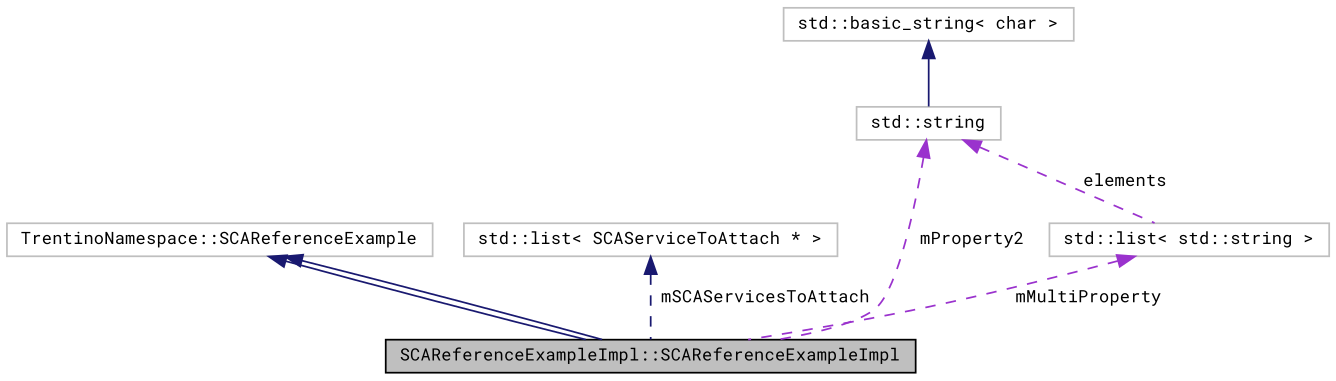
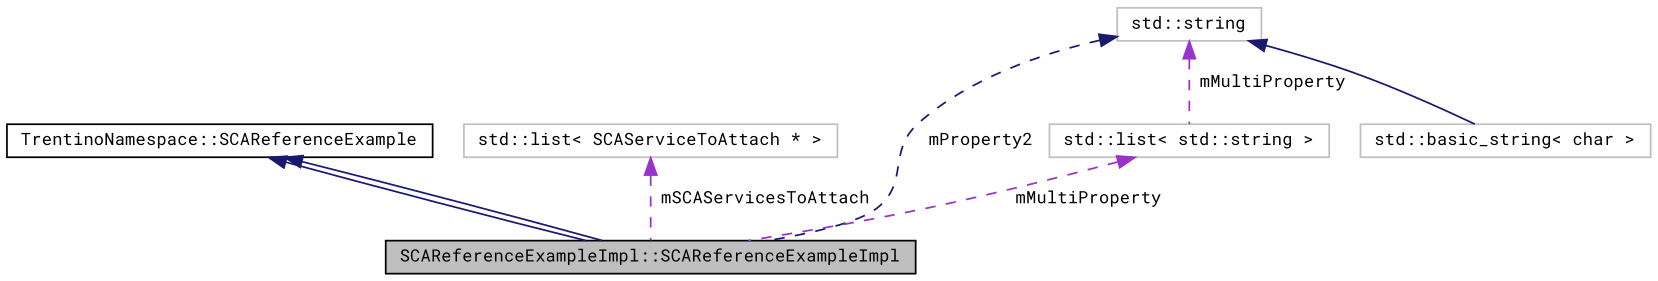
edge "std::string" -> "std::basic_string< char >": reversed
edge "std::list< std::string >" -> "std::string": label " elements" -> " mMultiProperty"
node "TrentinoNamespace::SCAReferenceExample": color grey75 -> black
edge "SCAReferenceExampleImpl::SCAReferenceExampleImpl" -> "std::string": color darkorchid3 -> midnightblue
edge "SCAReferenceExampleImpl::SCAReferenceExampleImpl" -> "std::list< SCAServiceToAttach * >": color midnightblue -> darkorchid3
